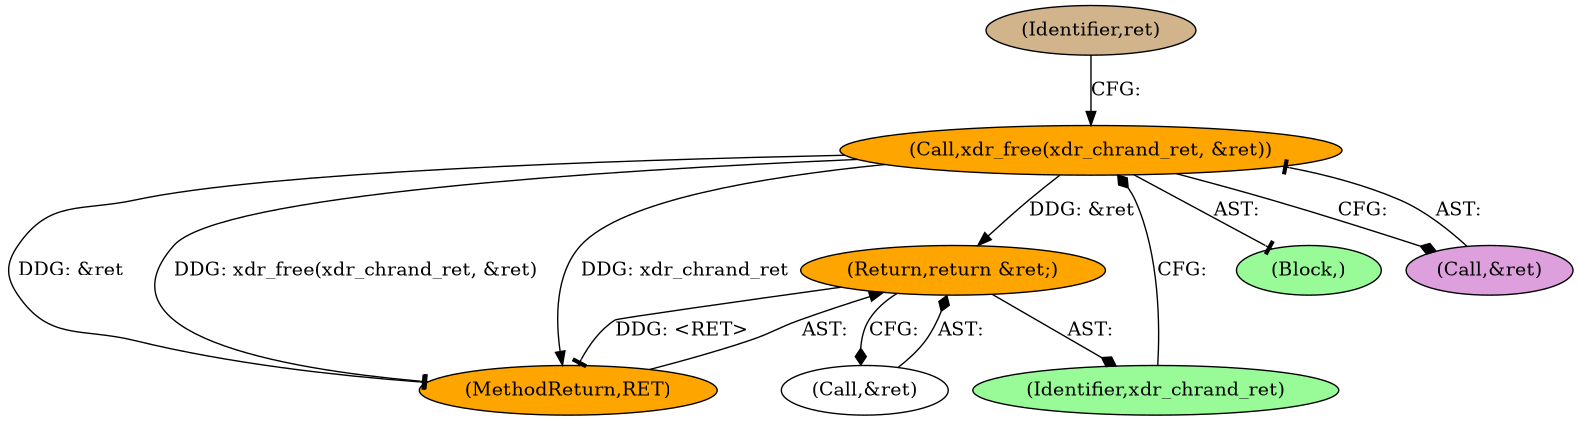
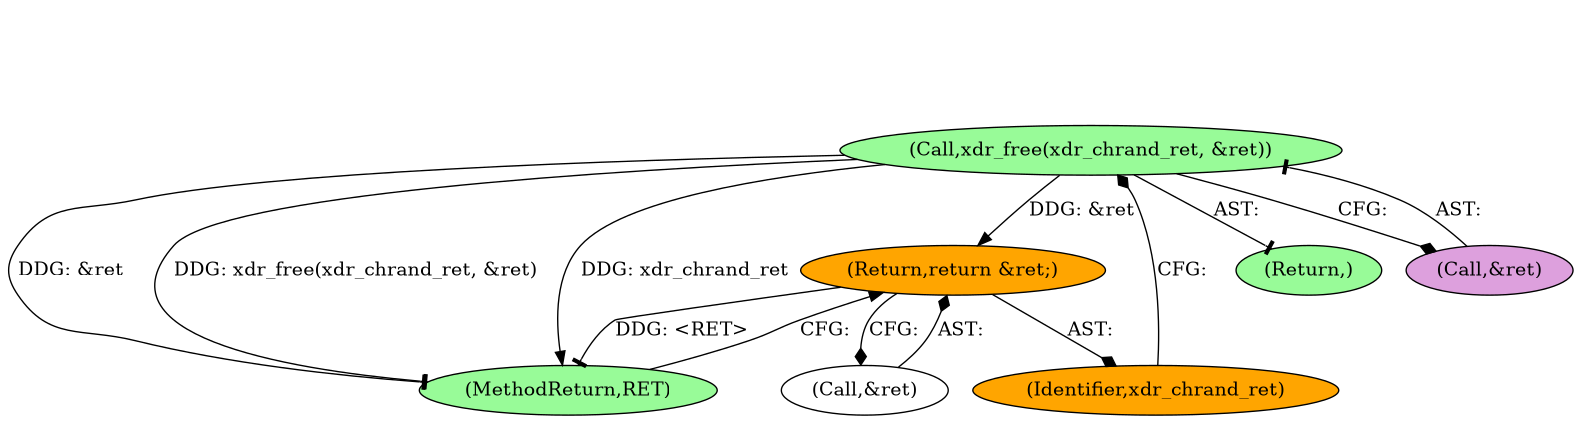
node "(Identifier,ret)": removed
node "(Call,xdr_free(xdr_chrand_ret, &ret))": fillcolor orange -> palegreen
node "(Block,)": label "(Block,)" -> "(Return,)"
edge "(MethodReturn,RET)" -> "(Return,return &ret;)": label "AST: " -> "CFG: "
node "(MethodReturn,RET)": fillcolor orange -> palegreen
node "(Identifier,xdr_chrand_ret)": fillcolor palegreen -> orange
